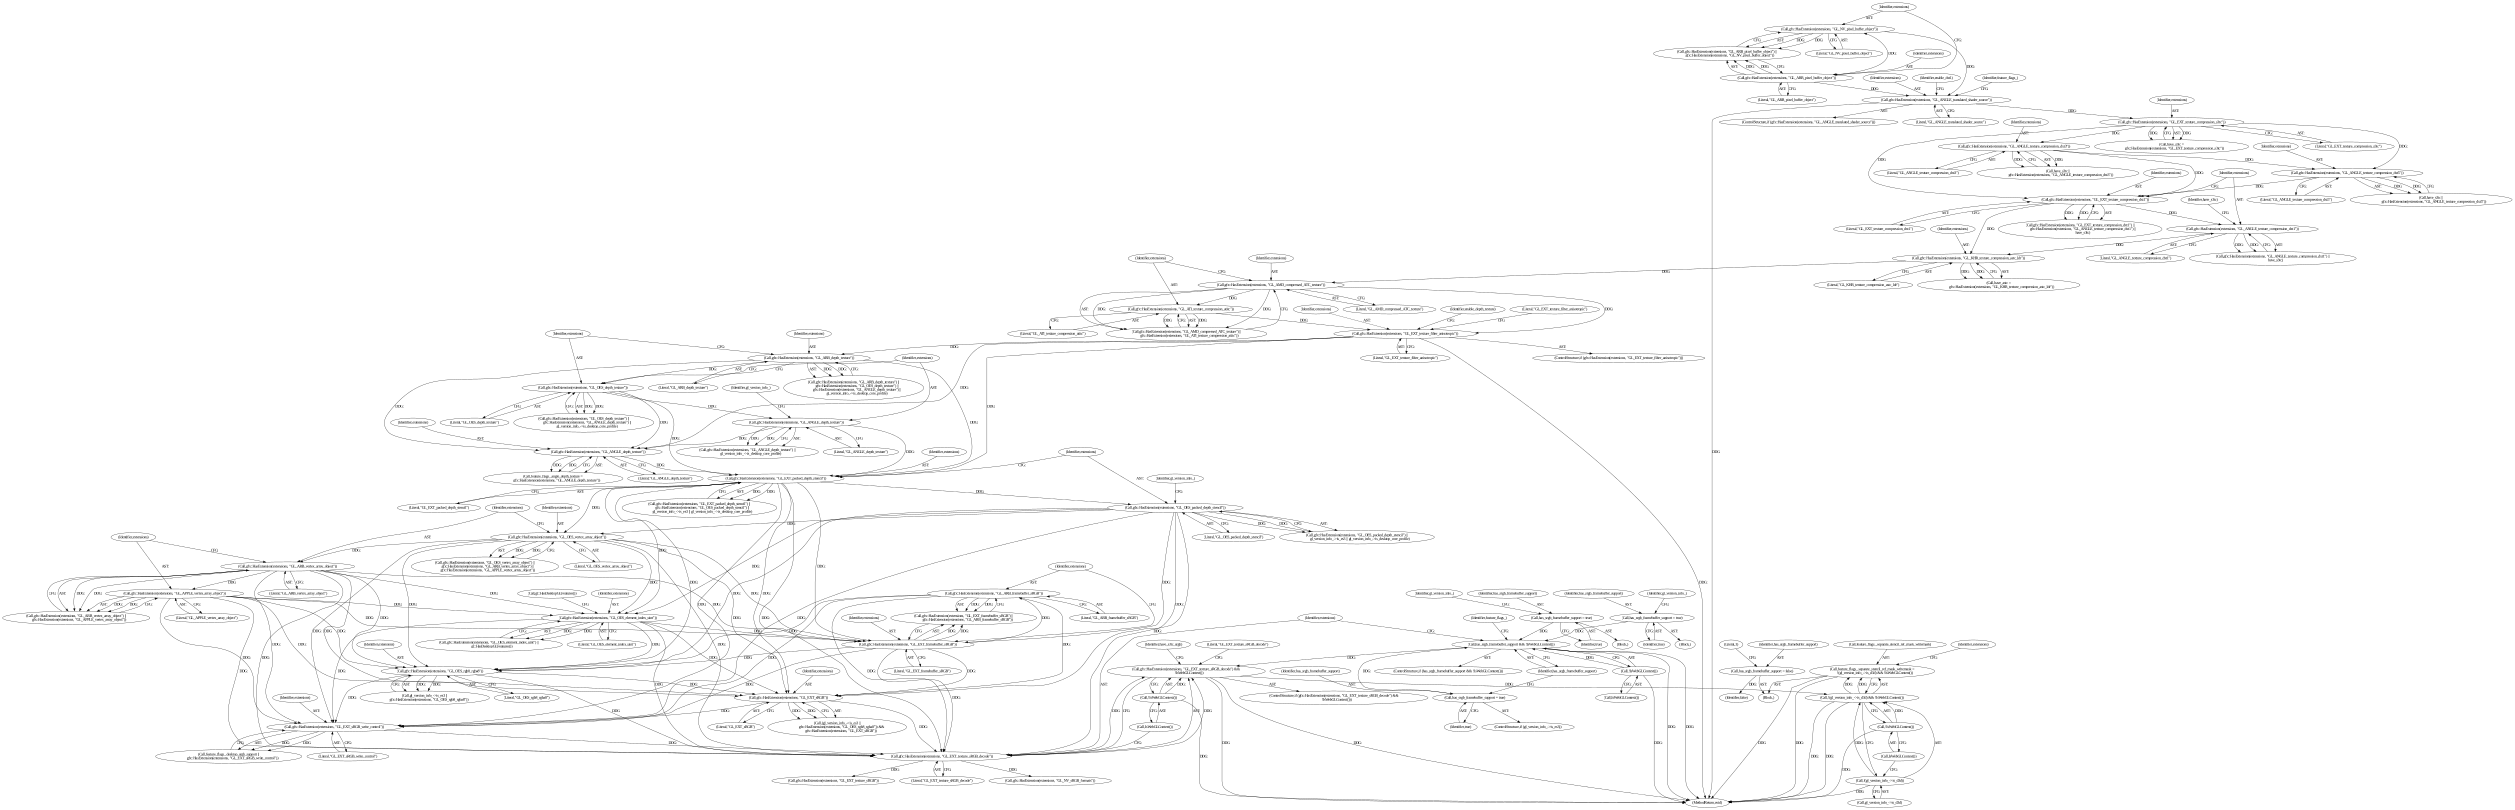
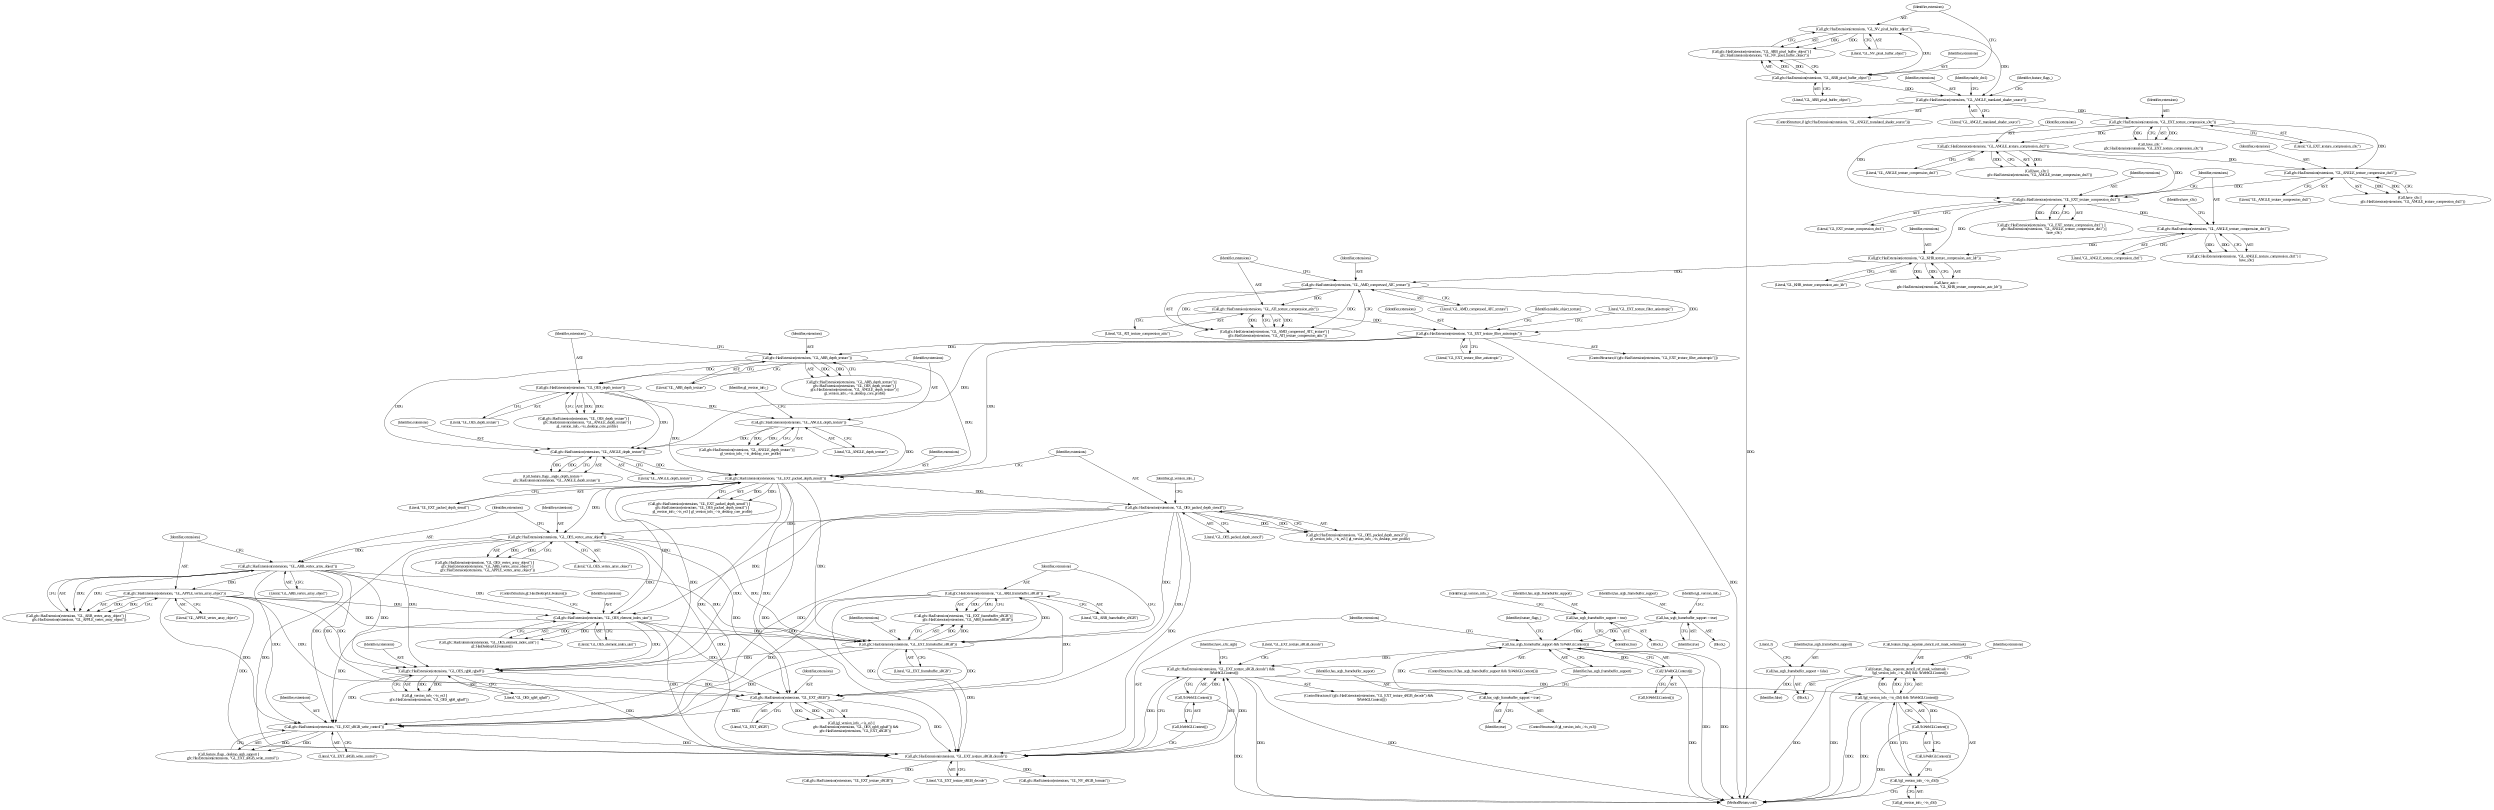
node "(Identifier,enable_depth_texture)": label "(Identifier,enable_depth_texture)" -> "(Identifier,enable_object_texture)"
node "(Call,gl::HasDesktopGLFeatures())": label "(Call,gl::HasDesktopGLFeatures())" -> "(ControlStructure,gl::HasDesktopGLFeatures())"
edge "(Call,!(gl_version_info_->is_d3d))" -> "(MethodReturn,void)": label "DDG: " -> "CFG: "
